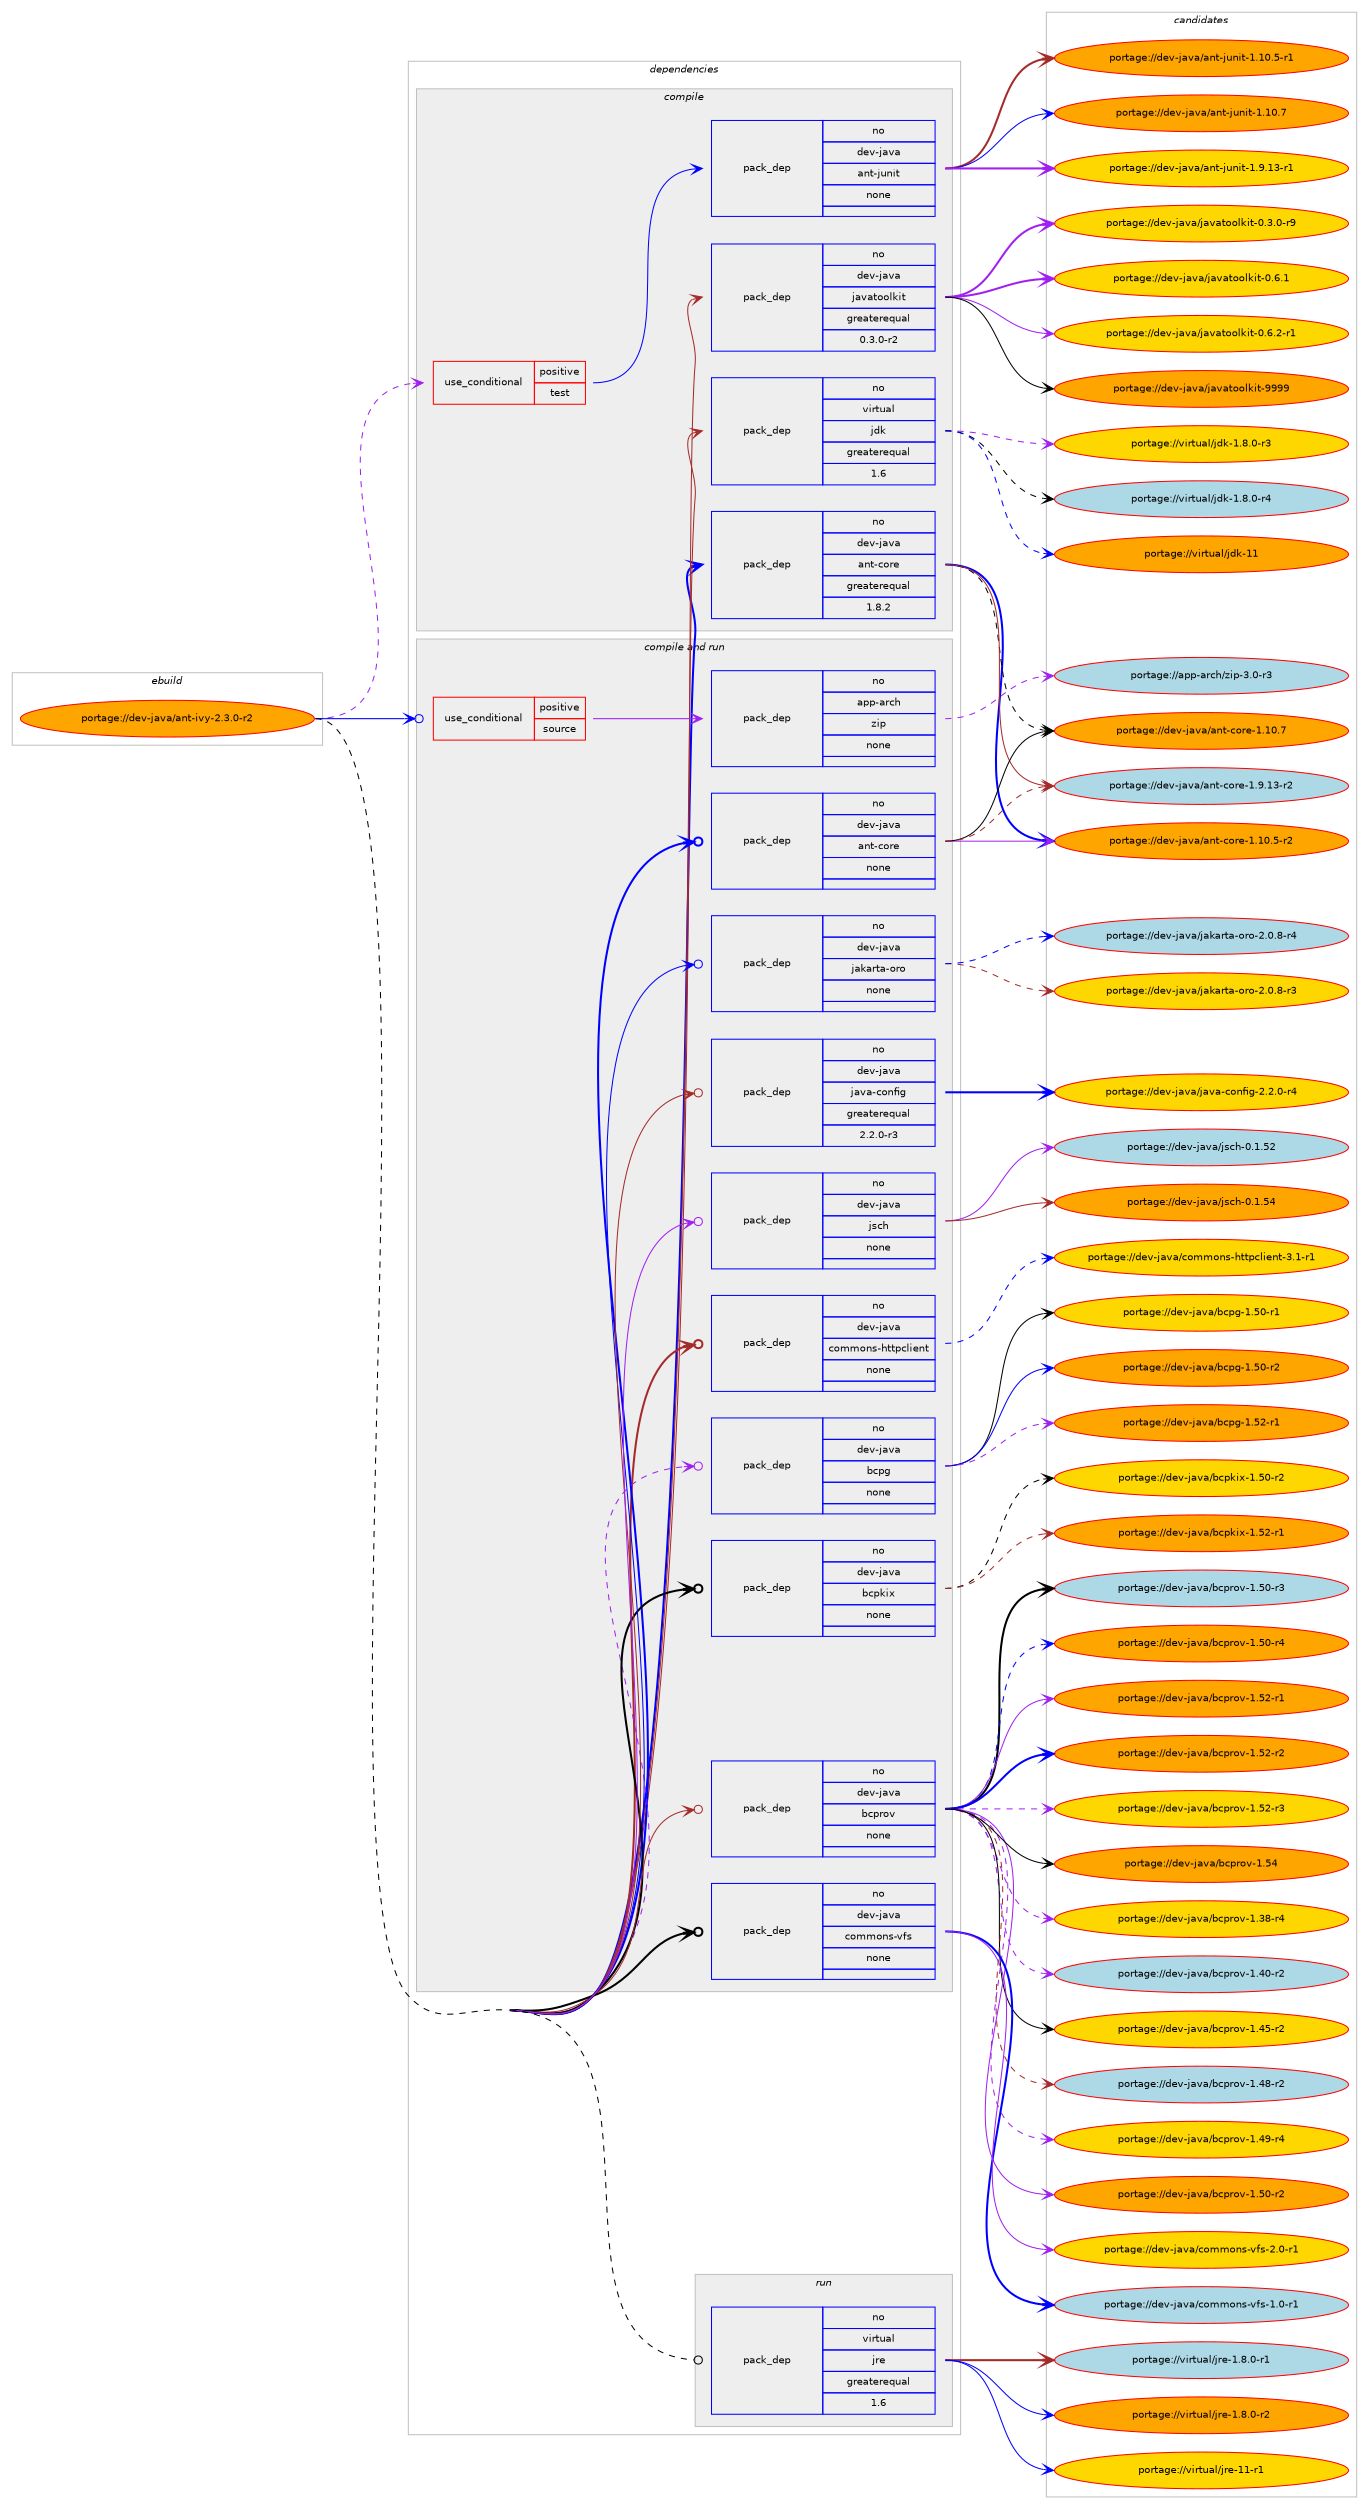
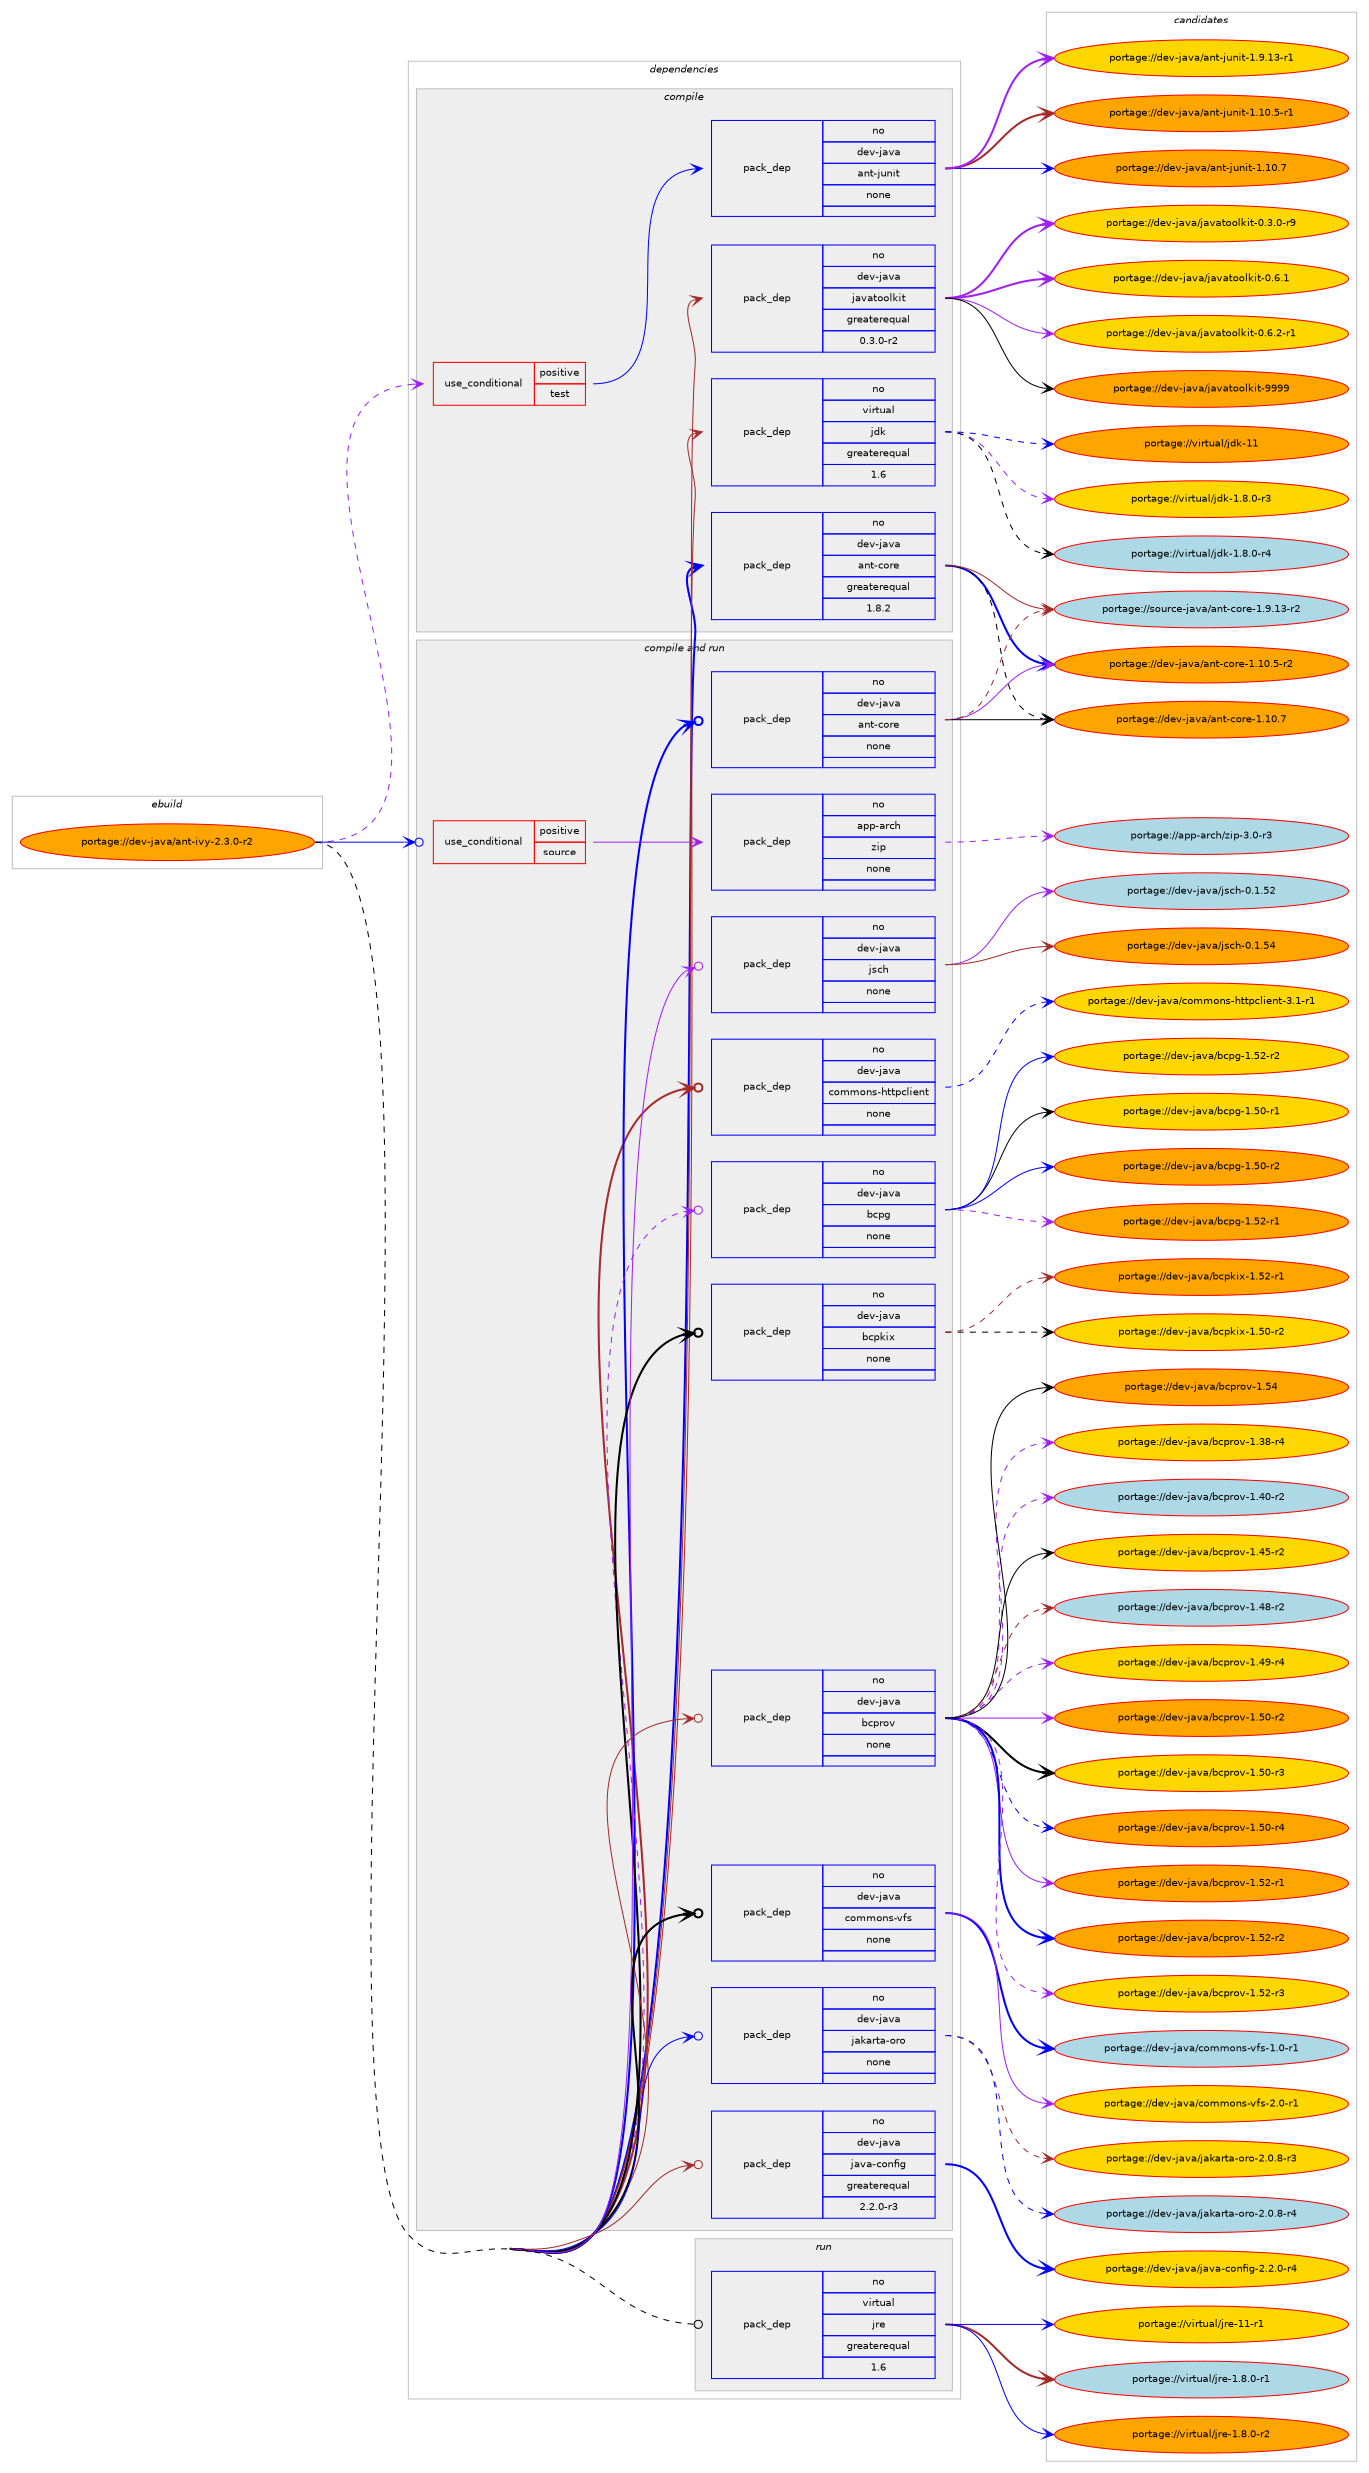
node "portage://dev-java/ant-core-1.9.13-r2": label "portage://dev-java/ant-core-1.9.13-r2" -> "portage://source-java/ant-core-1.9.13-r2"
node "portage://dev-java/bcpg-1.52-r2": added
node "portage://dev-java/bcprov-1.50-r3": fillcolor lightblue -> gold
